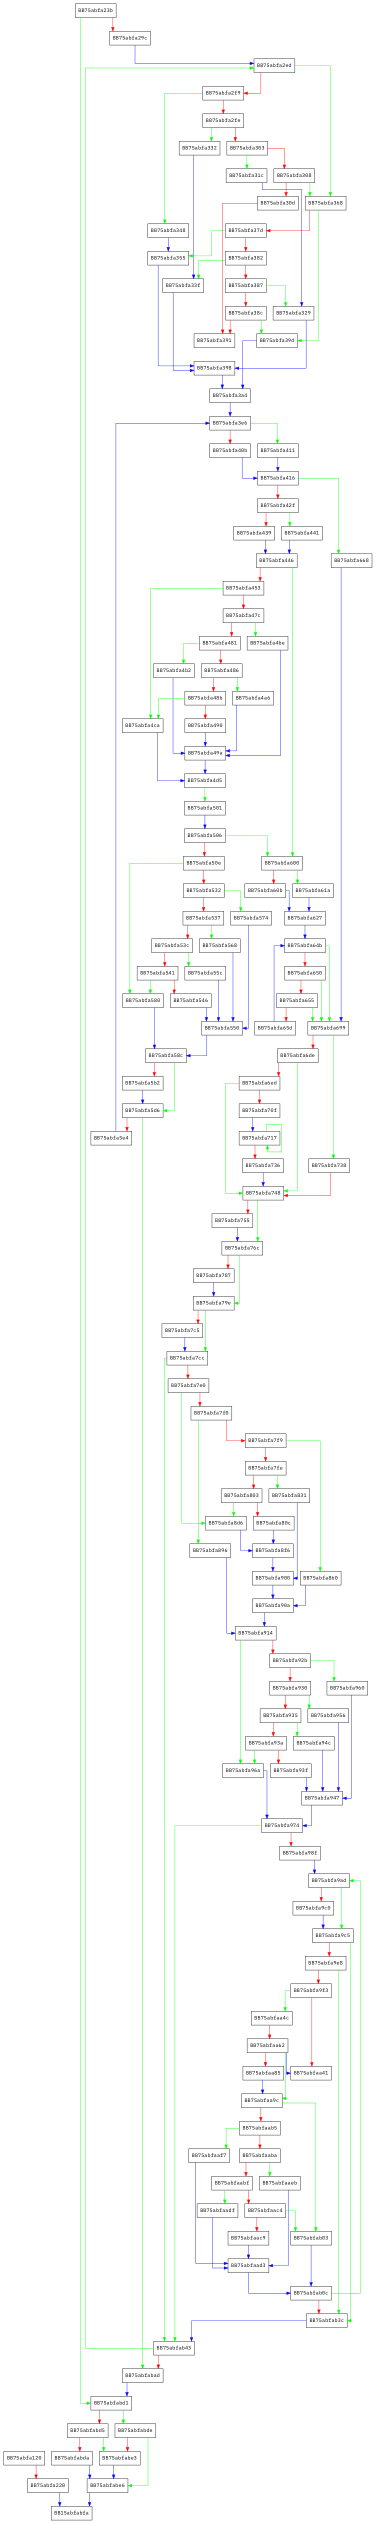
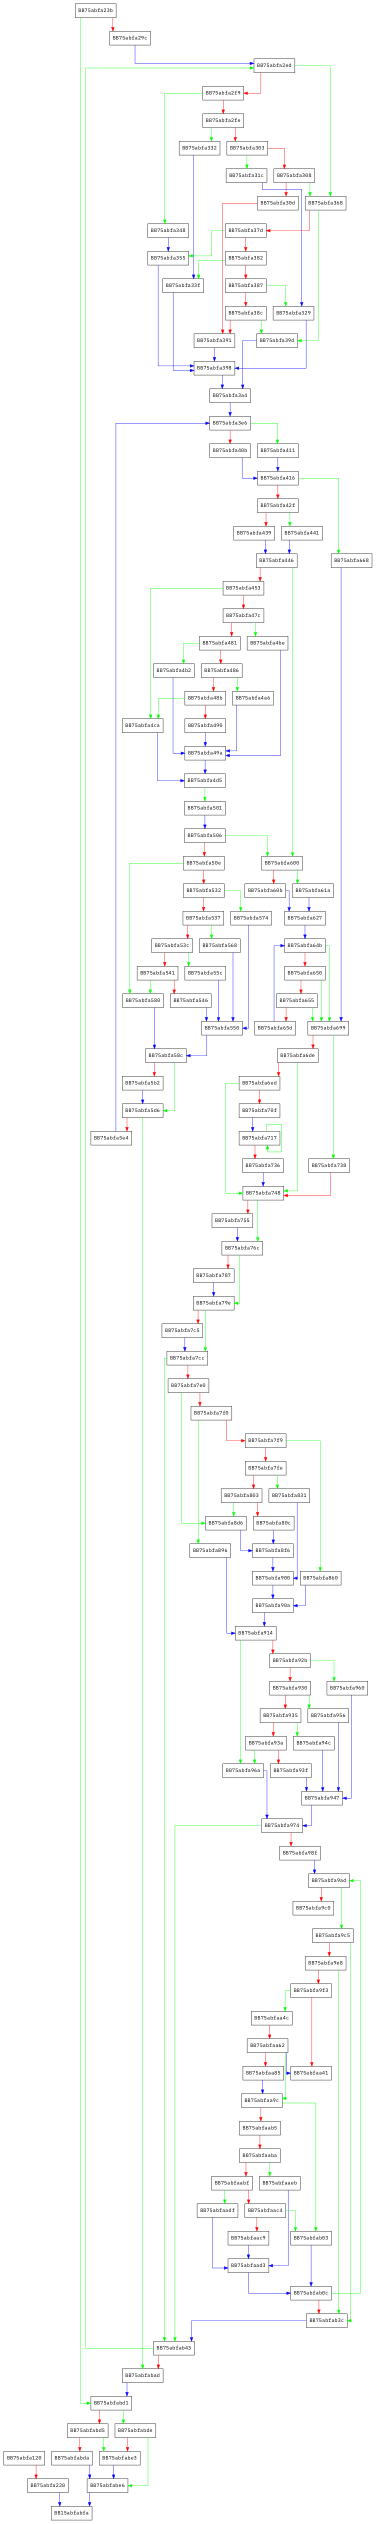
edge "BB75abfa391" -> "BB75abfa398": added
edge "BB75abfa9c0" -> "BB75abfa9c5": removed
node "BB75abfaaf7": removed
